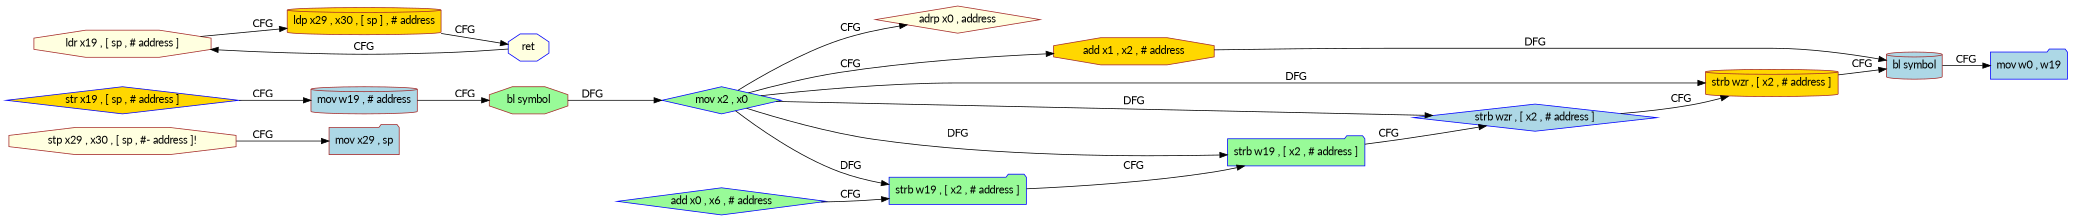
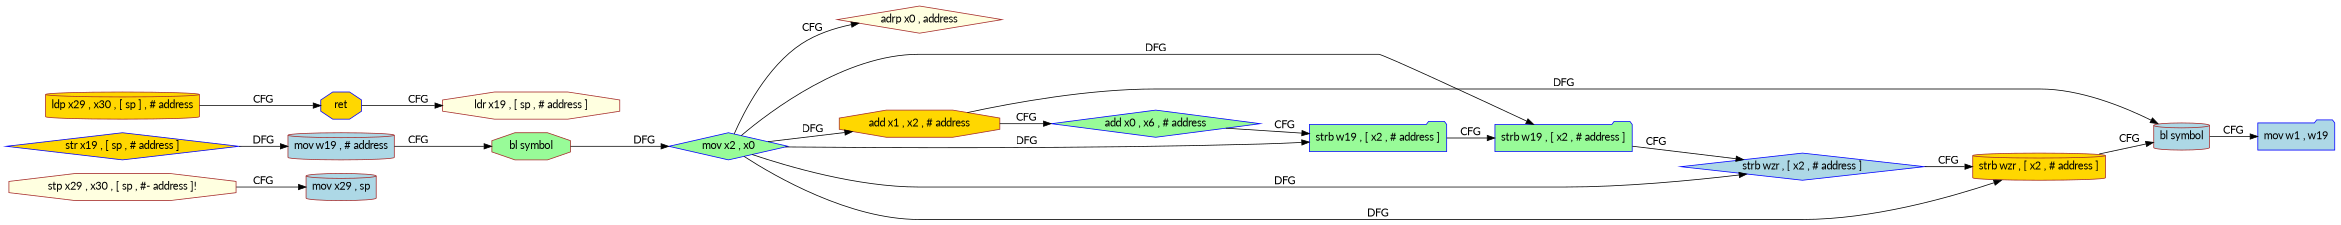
edge "ldr x19 , [ sp , # address ]" -> "ldp x29 , x30 , [ sp ] , # address": removed, label "CFG"
node "ret": fillcolor lightyellow -> gold
edge "mov x2 , x0" -> "add x1 , x2 , # address": label "CFG" -> "DFG"
node "mov w0 , w19": label "mov w0 , w19" -> "mov w1 , w19"
edge "str x19 , [ sp , # address ]" -> "mov w19 , # address": label "CFG" -> "DFG"
edge "add x1 , x2 , # address" -> "add x0 , x6 , # address": added, label "CFG"
node "mov x29 , sp": shape folder -> cylinder
